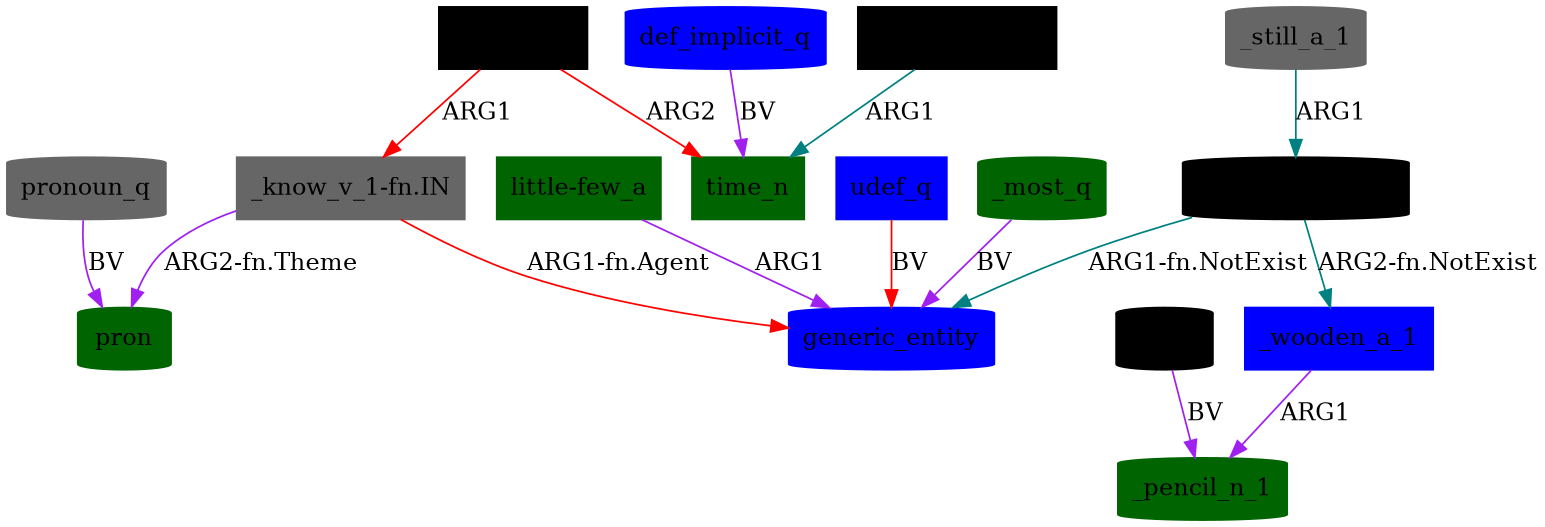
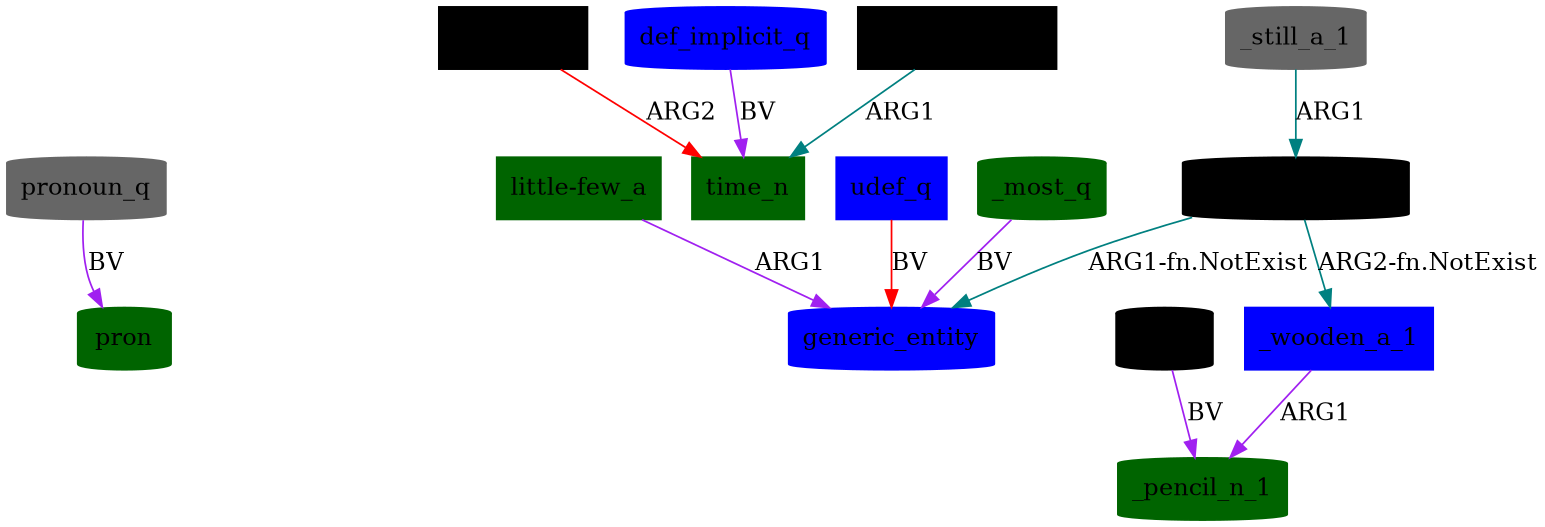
node "_know_v_1-fn.IN": removed
